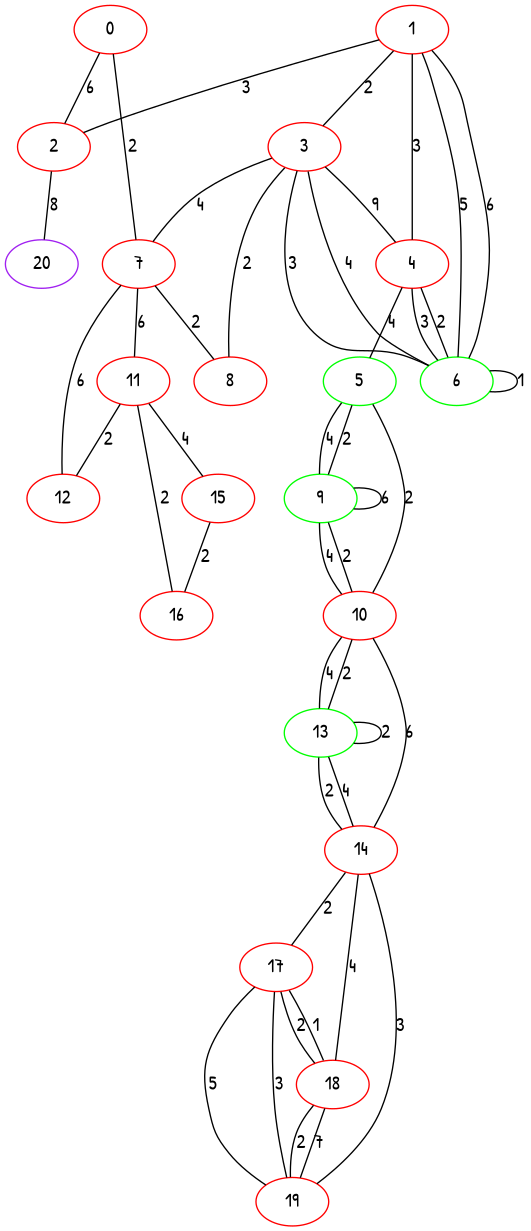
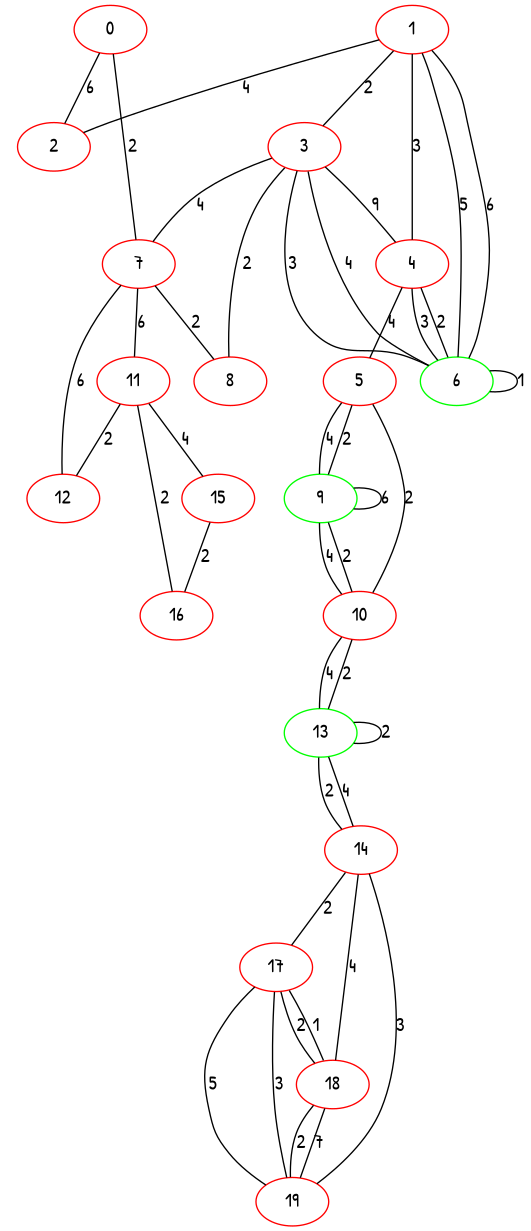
edge "1" -- "2": label "3" -> "4"
node "20": removed
node "5": color green -> red
edge "10" -- "14": removed, label "6"
